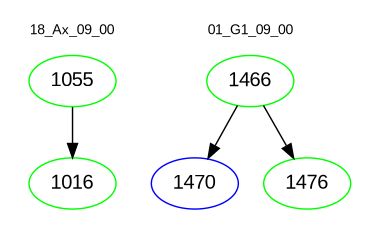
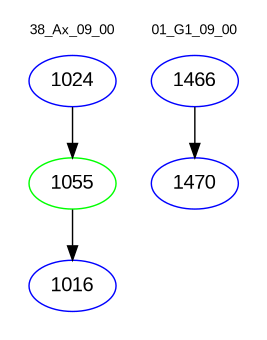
cluster "18_Ax_09_00": label "18_Ax_09_00" -> "38_Ax_09_00"
node "1024": added
node "1466": color green -> blue
node "1016": color green -> blue
node "1476": removed
